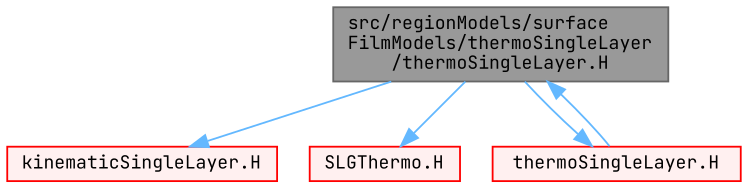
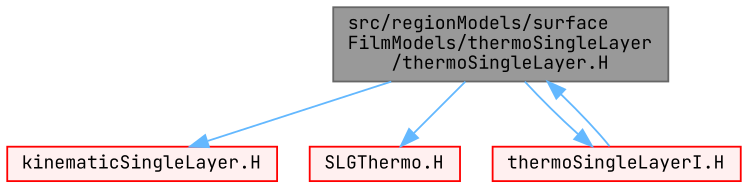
node "thermoSingleLayer.H": label "thermoSingleLayer.H" -> "thermoSingleLayerI.H"
